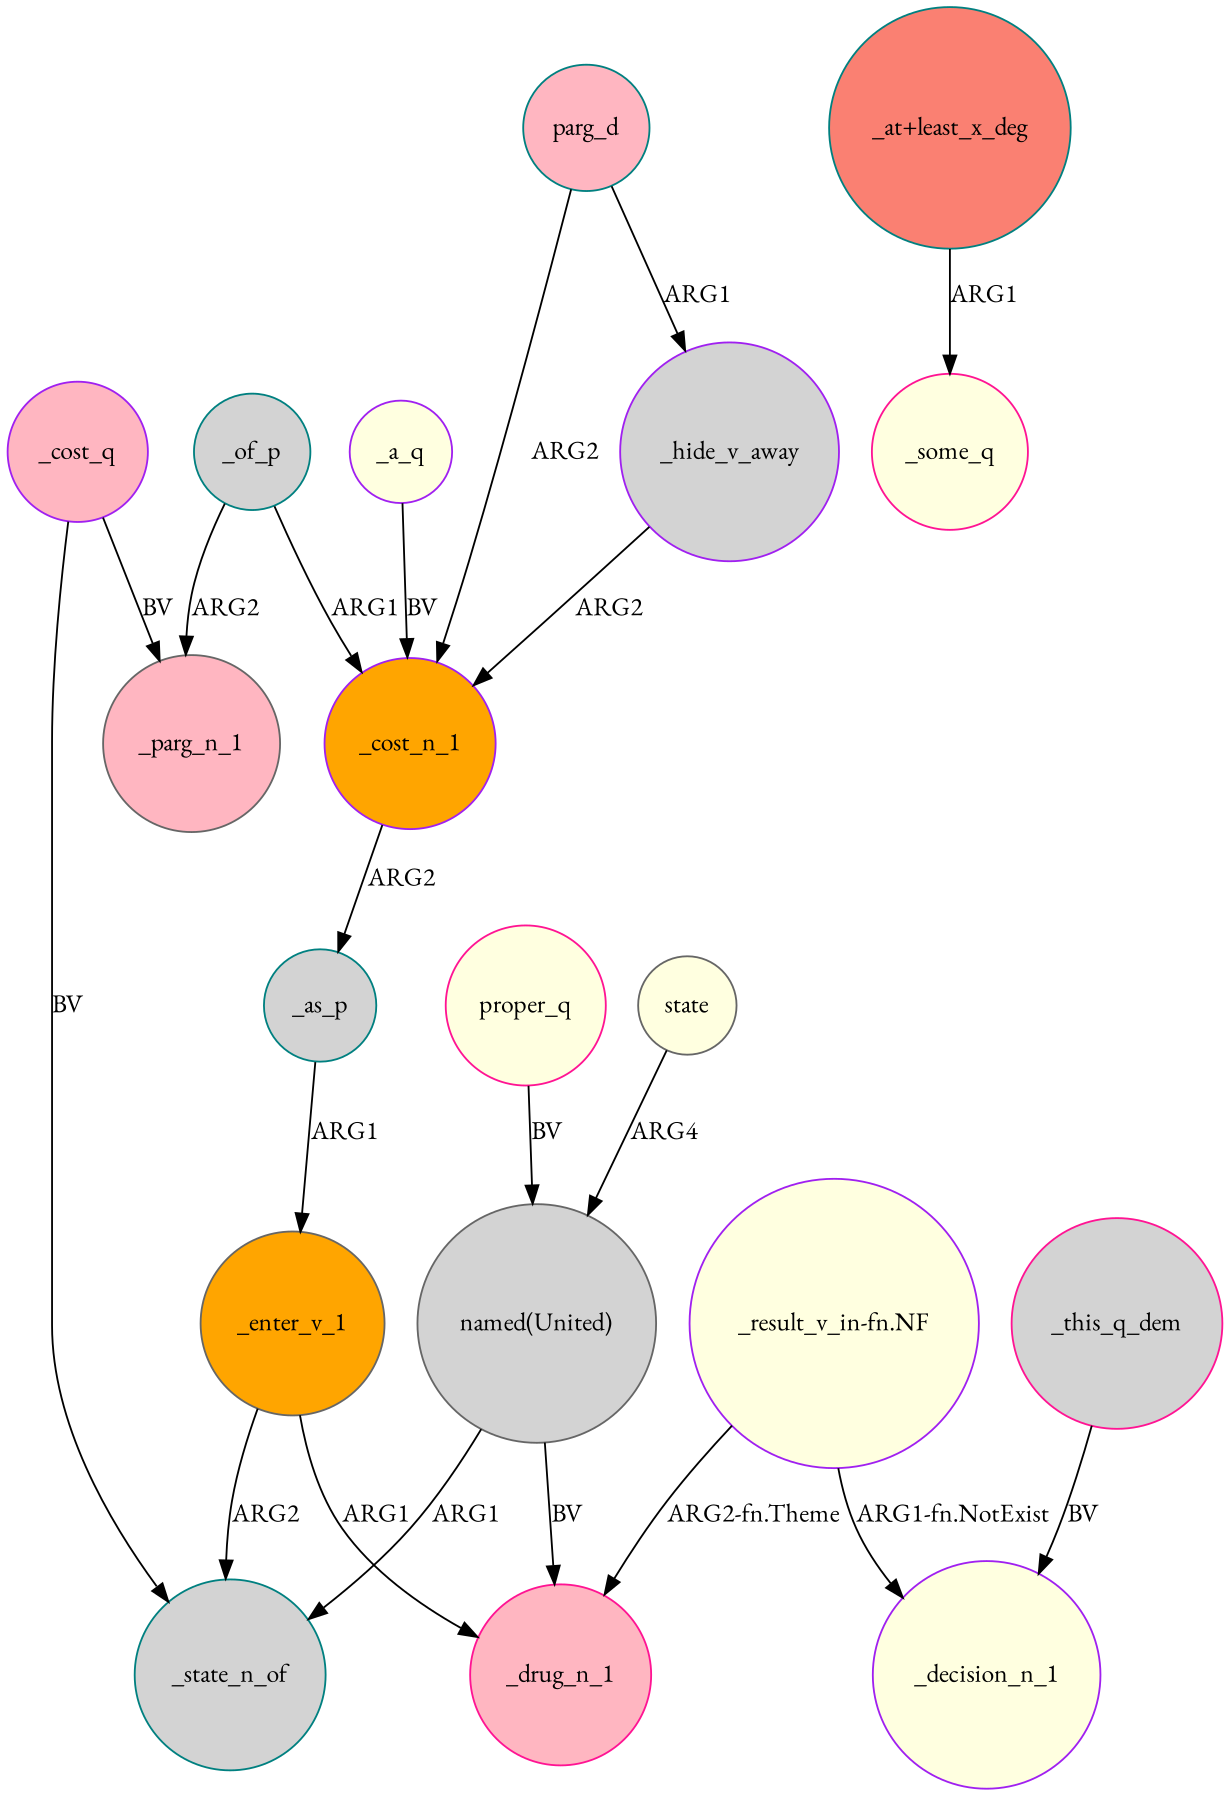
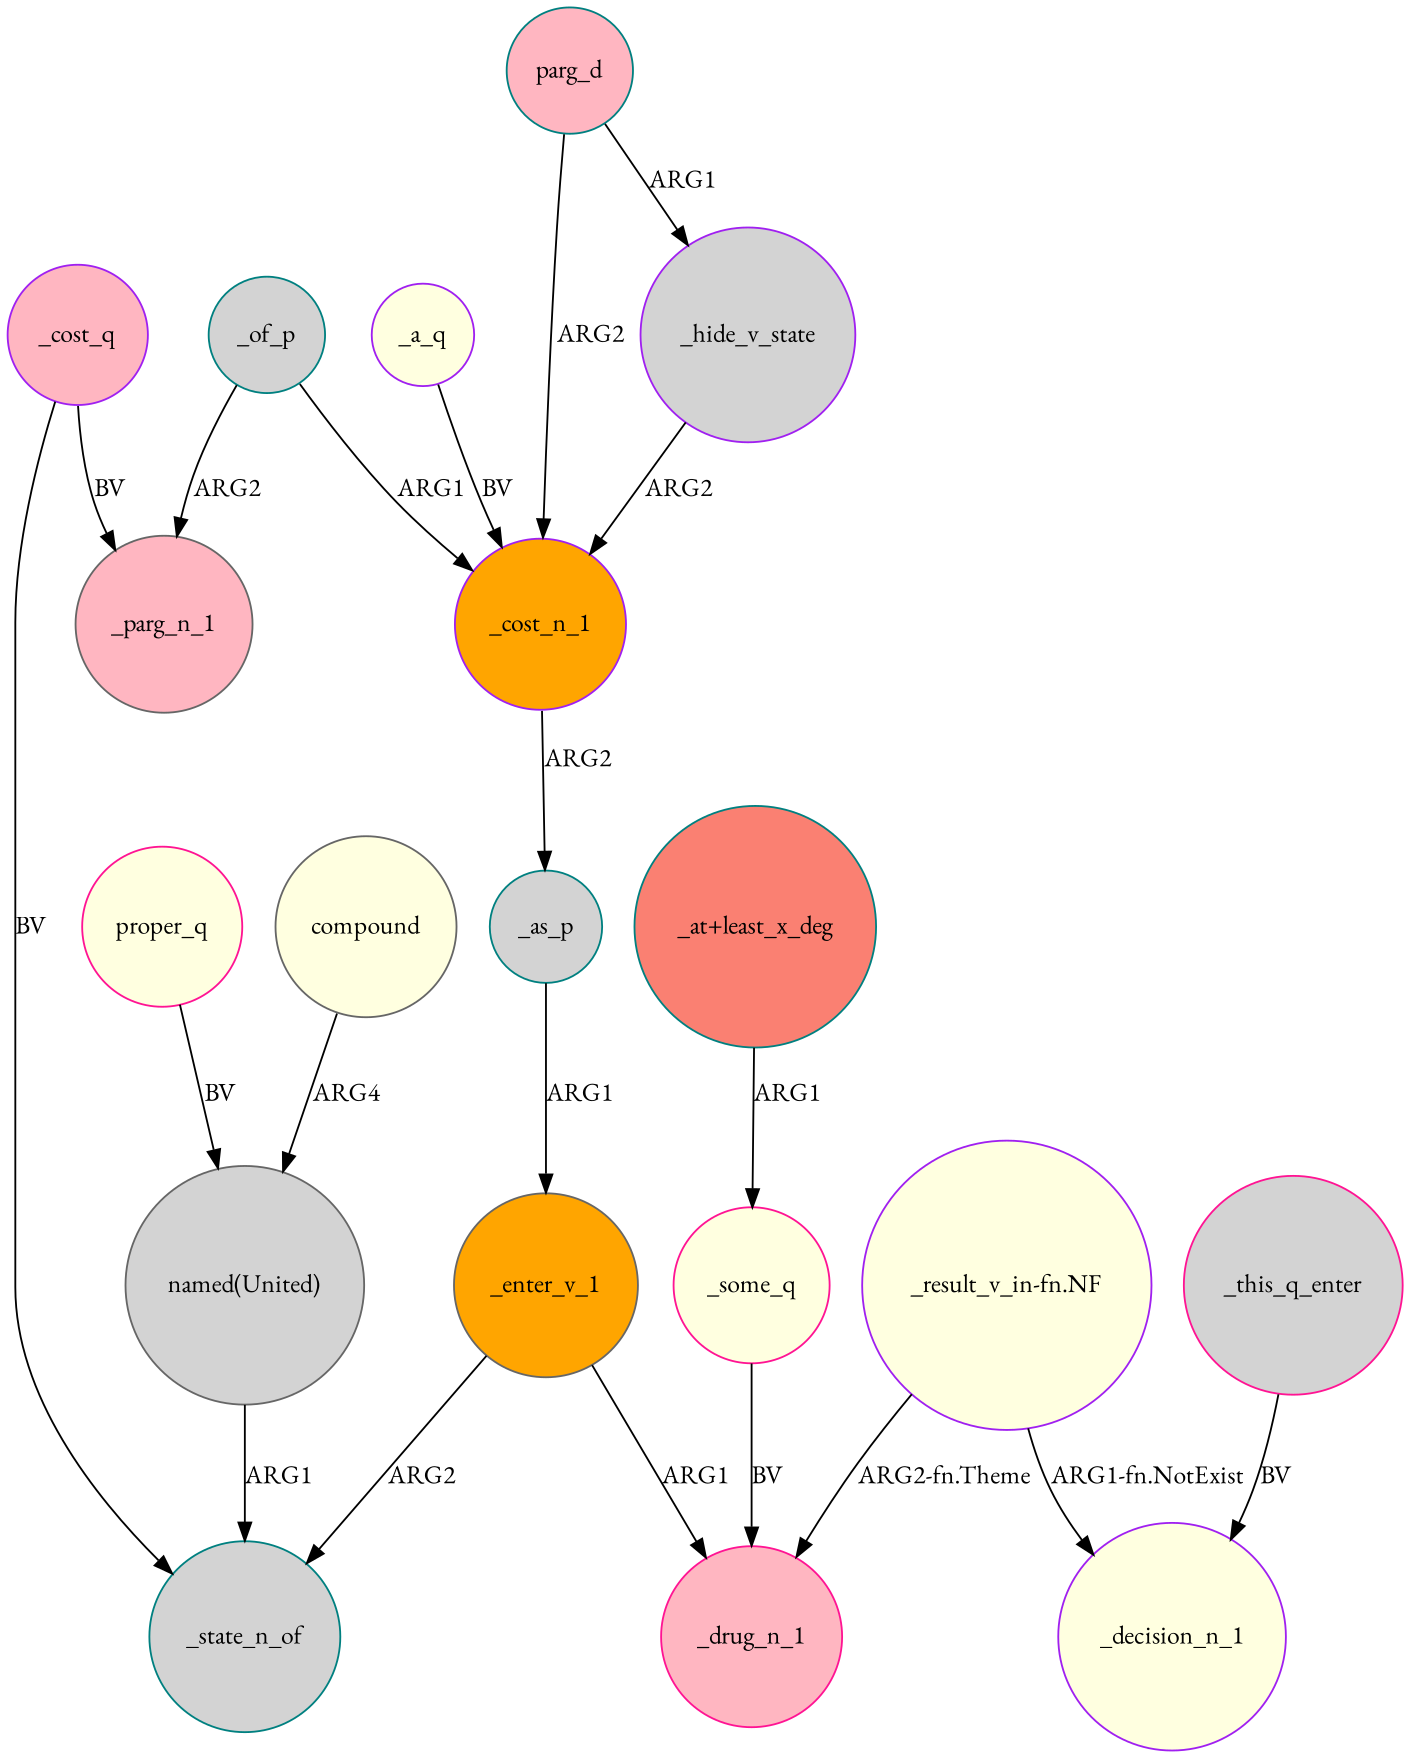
node "_hide_v_away": label "_hide_v_away" -> "_hide_v_state"
node "state": label "state" -> "compound"
node "_this_q_dem": label "_this_q_dem" -> "_this_q_enter"
edge "named(United)" -> "_drug_n_1": now "_some_q" -> "_drug_n_1"
